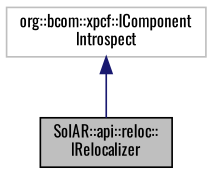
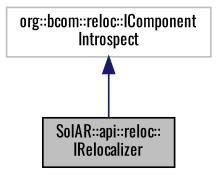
node "org::bcom::xpcf::IComponent Introspect": label "org::bcom::xpcf::IComponent Introspect" -> "org::bcom::reloc::IComponent Introspect"
